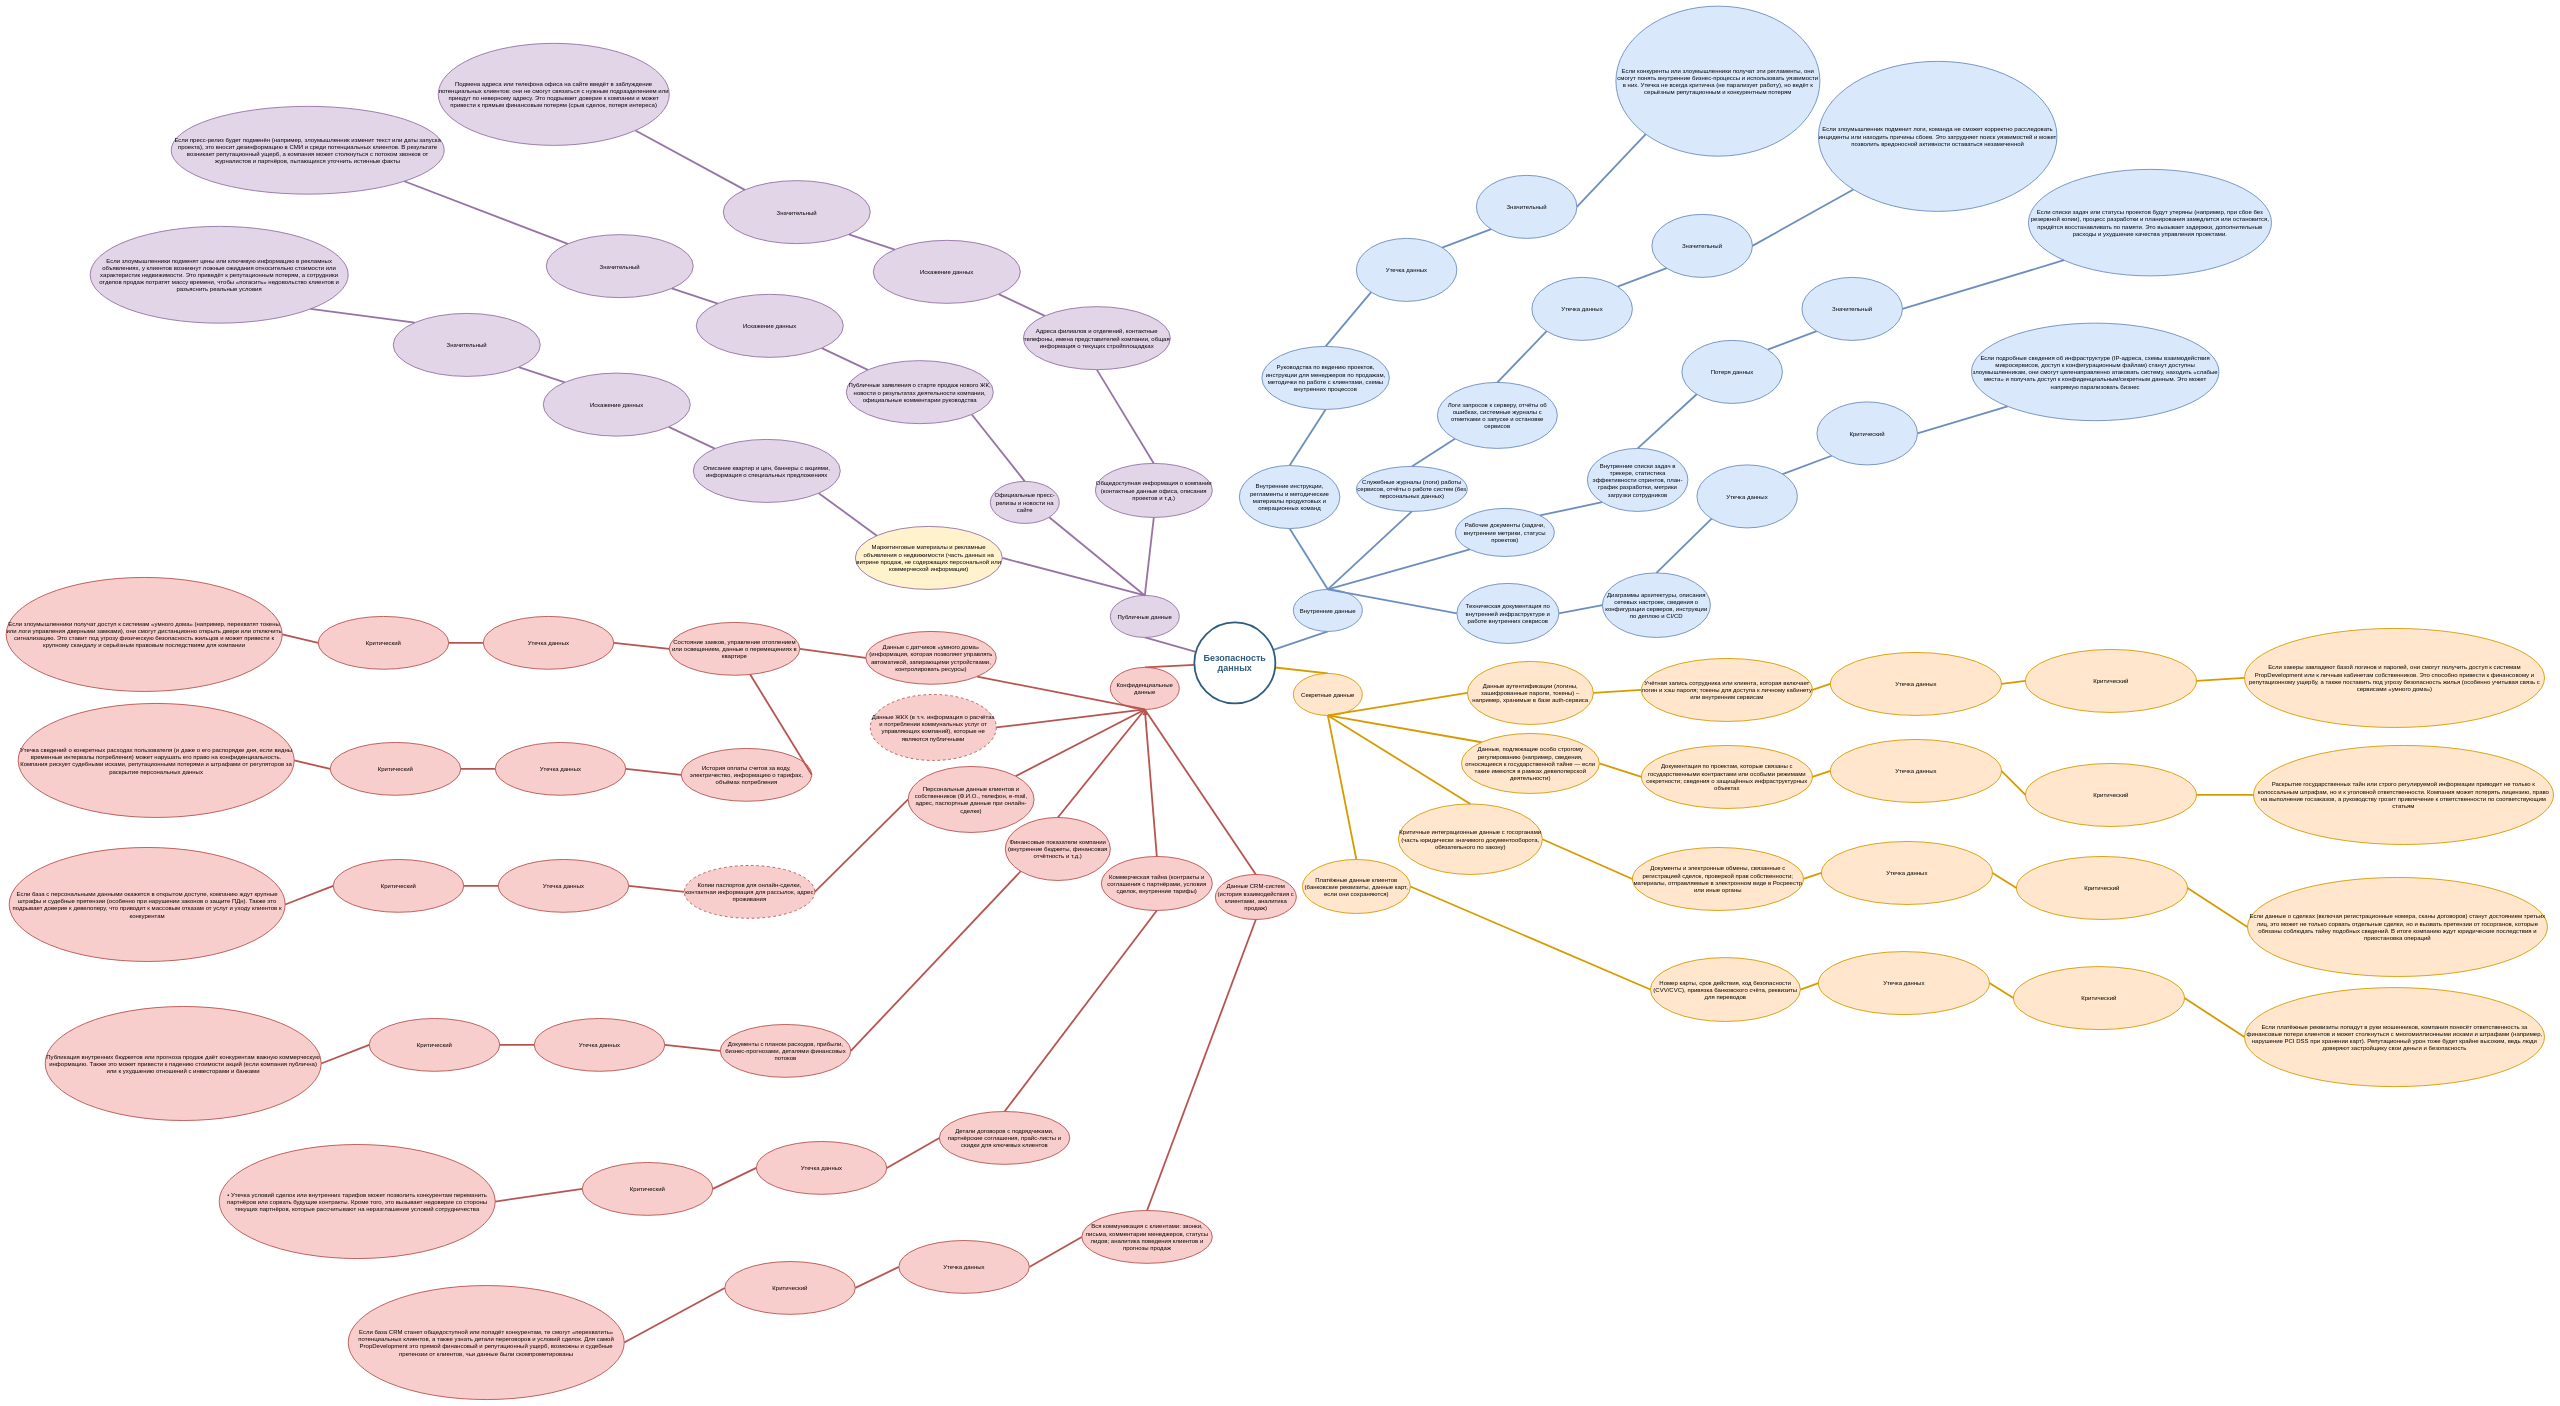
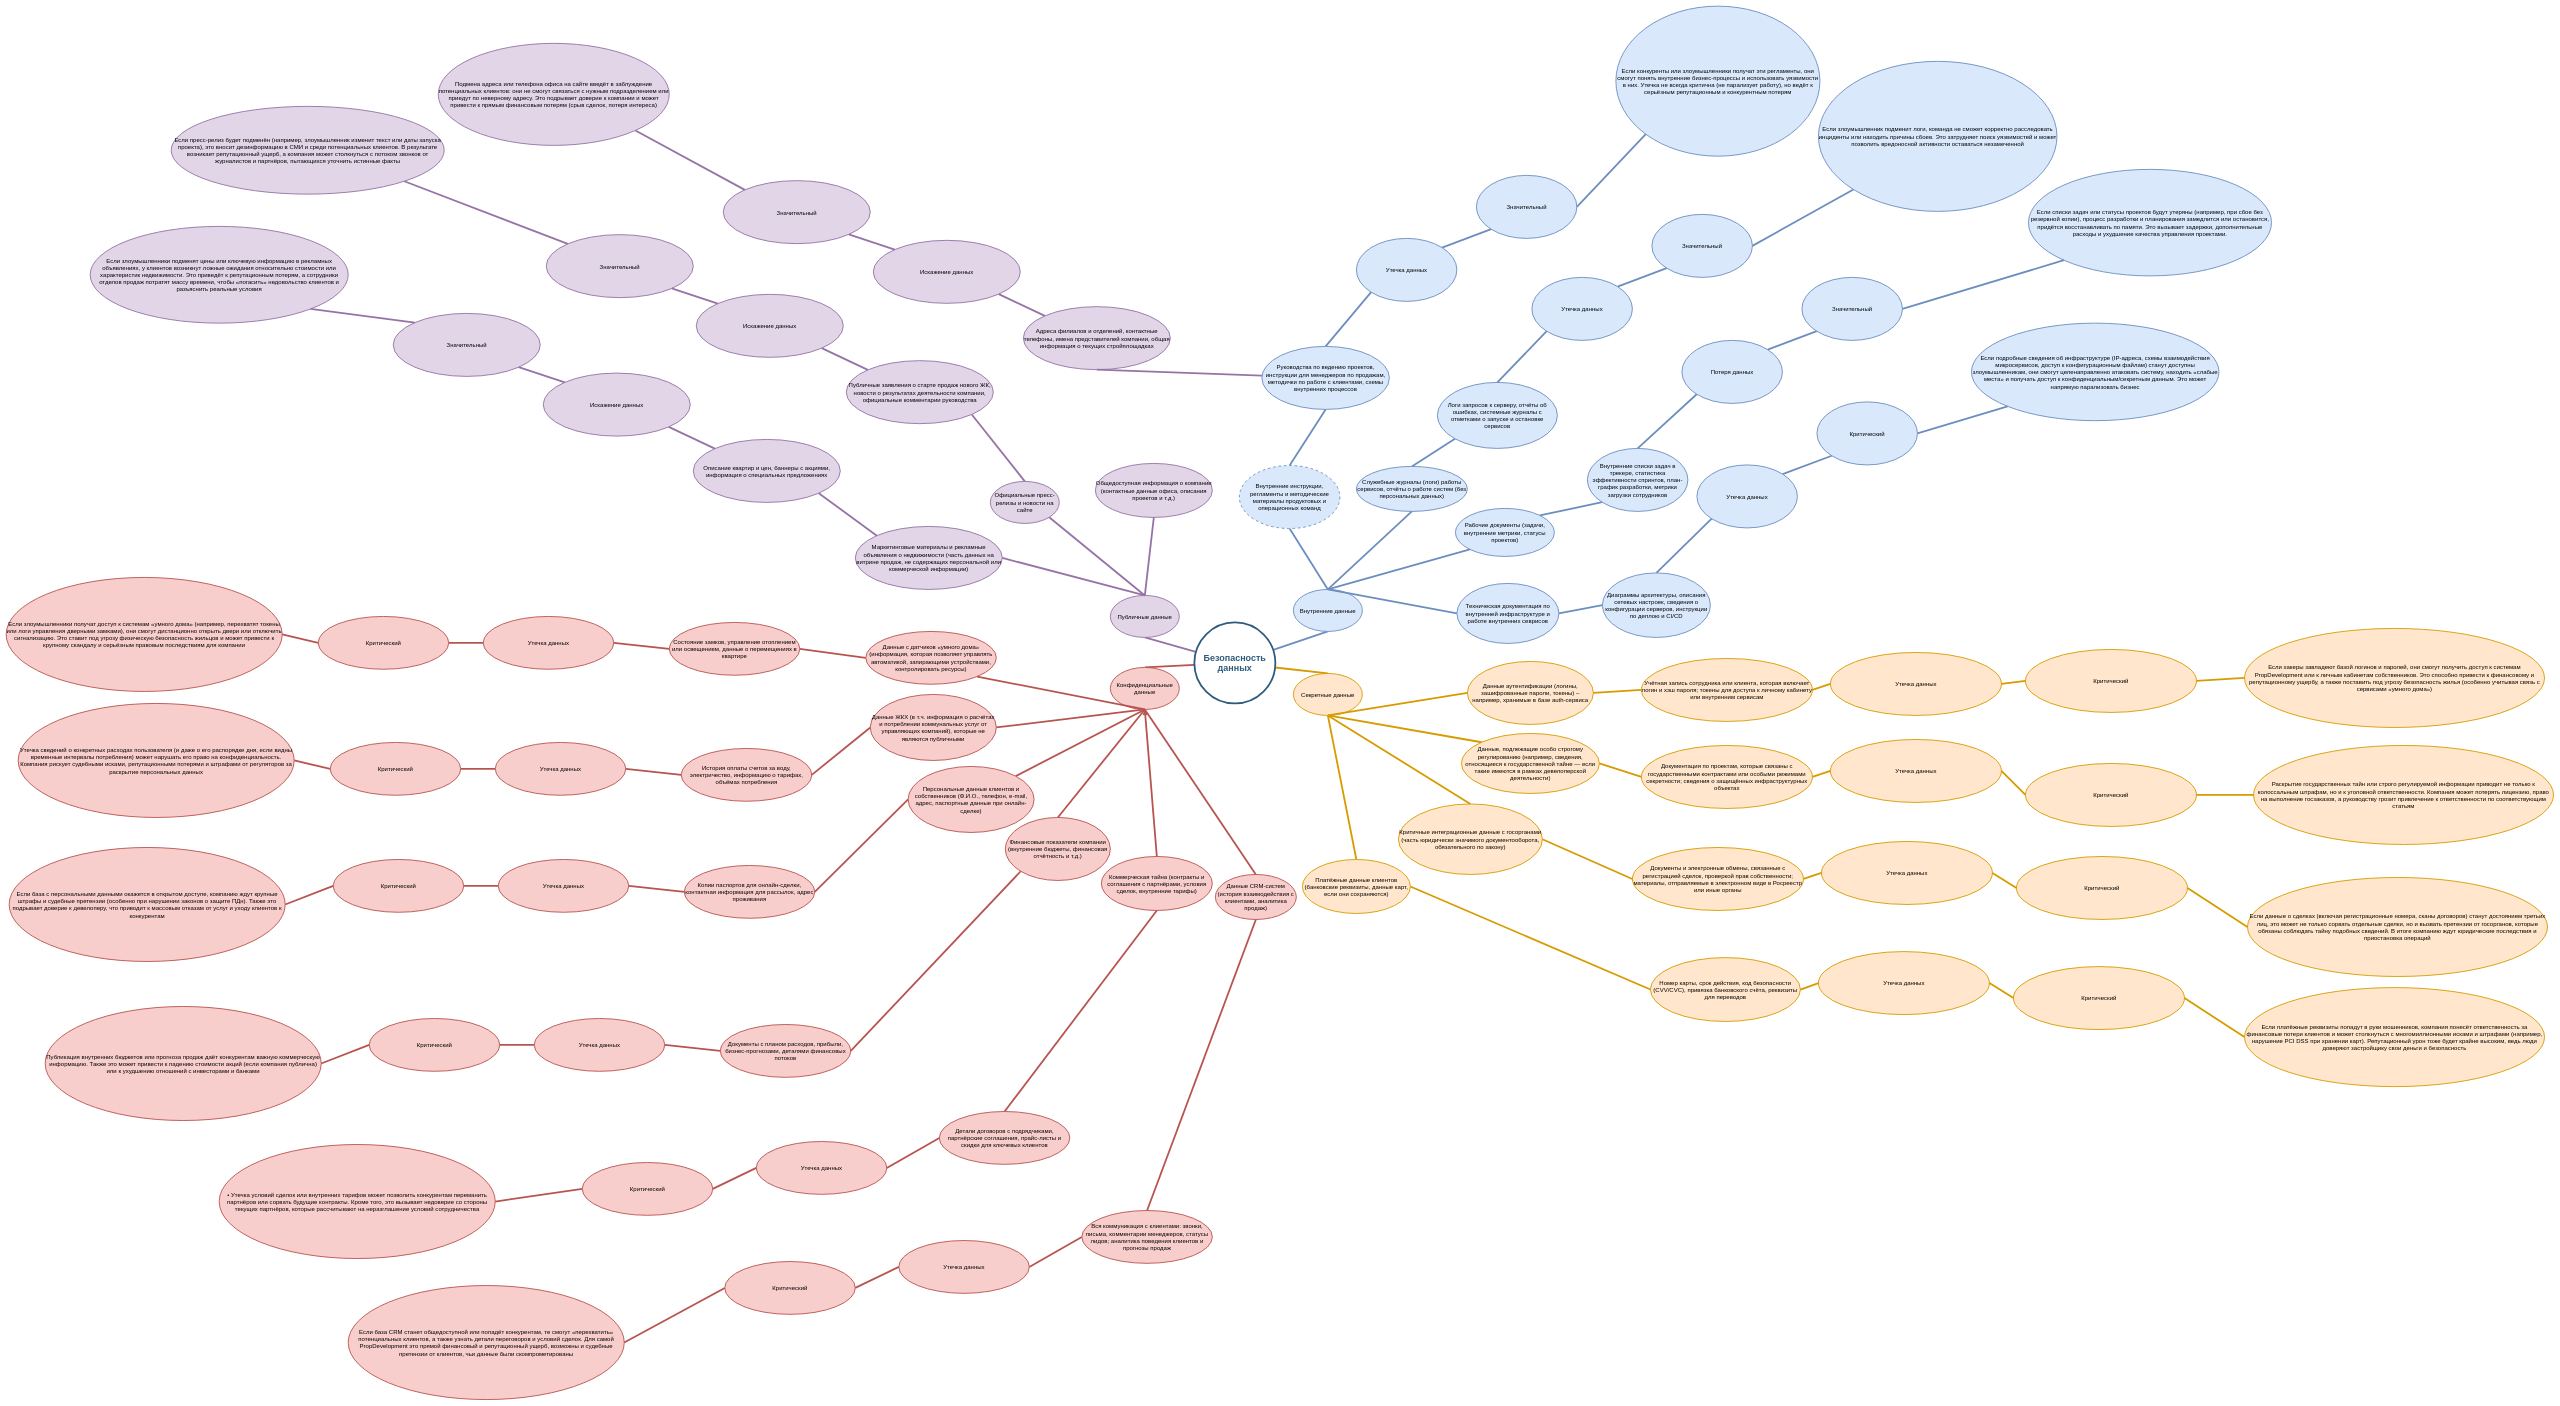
edge "Адреса филиалов и отделений, контактные телефоны, имена представителей компании, общая информация о текущих стройплощадках" -- "Общедоступная информация о компании (контактные данные офиса, описания проектов и т.д.)": now "Адреса филиалов и отделений, контактные телефоны, имена представителей компании, общая информация о текущих стройплощадках" -- "Руководства по ведению проектов, инструкции для менеджеров по продажам, методички по работе с клиентами, схемы внутренних процессов"
node "Внутренние инструкции, регламенты и методические материалы продуктовых и операционных команд": style solid -> dashed
node "Маркетинговые материалы и рекламные объявления о недвижимости (часть данных на витрине продаж, не содержащих персональной или коммерческой информации)": fillcolor #fff2cc -> #e1d5e7
edge "Состояние замков, управление отоплением или освещением, данные о перемещениях в квартире" -- "История оплаты счетов за воду, электричество, информацию о тарифах, объёмах потребления": now "Данные ЖКХ (в т.ч. информация о расчётах и потреблении коммунальных услуг от управляющих компаний), которые не являются публичными" -- "История оплаты счетов за воду, электричество, информацию о тарифах, объёмах потребления"
node "Данные ЖКХ (в т.ч. информация о расчётах и потреблении коммунальных услуг от управляющих компаний), которые не являются публичными": style dashed -> solid
node "Копии паспортов для онлайн-сделки, контактная информация для рассылок, адрес проживания": style dashed -> solid
